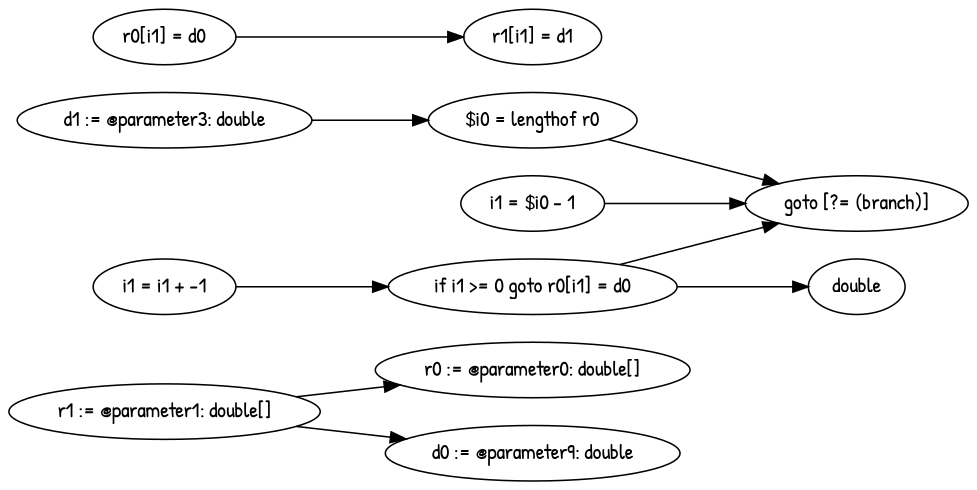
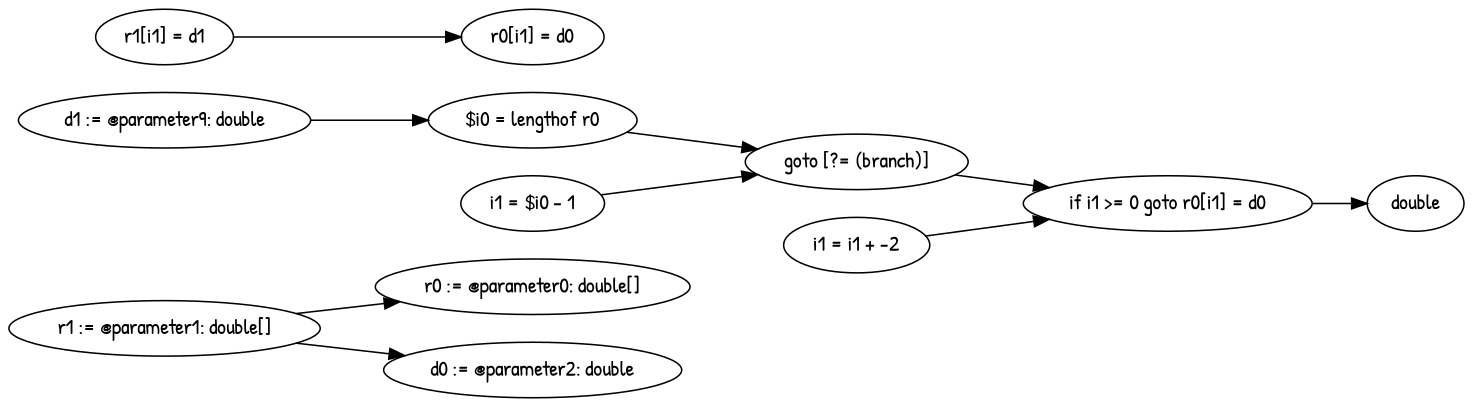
edge "r0[i1] = d0" -> "r1[i1] = d1": reversed
node "d1 := @parameter3: double": label "d1 := @parameter3: double" -> "d1 := @parameter9: double"
edge "if i1 >= 0 goto r0[i1] = d0" -> "goto [?= (branch)]": reversed
node "i1 = i1 + -1": label "i1 = i1 + -1" -> "i1 = i1 + -2"
node "d0 := @parameter9: double": label "d0 := @parameter9: double" -> "d0 := @parameter2: double"
